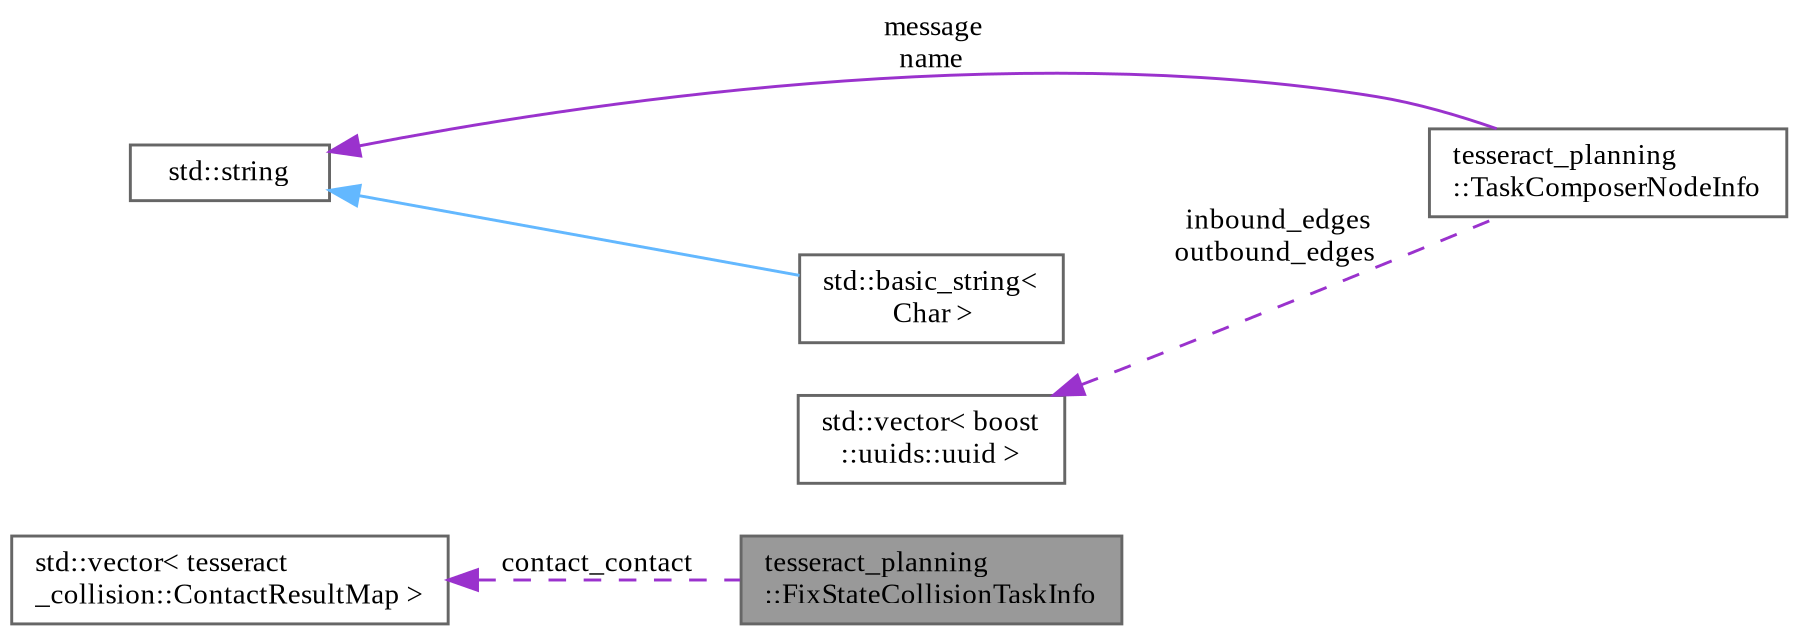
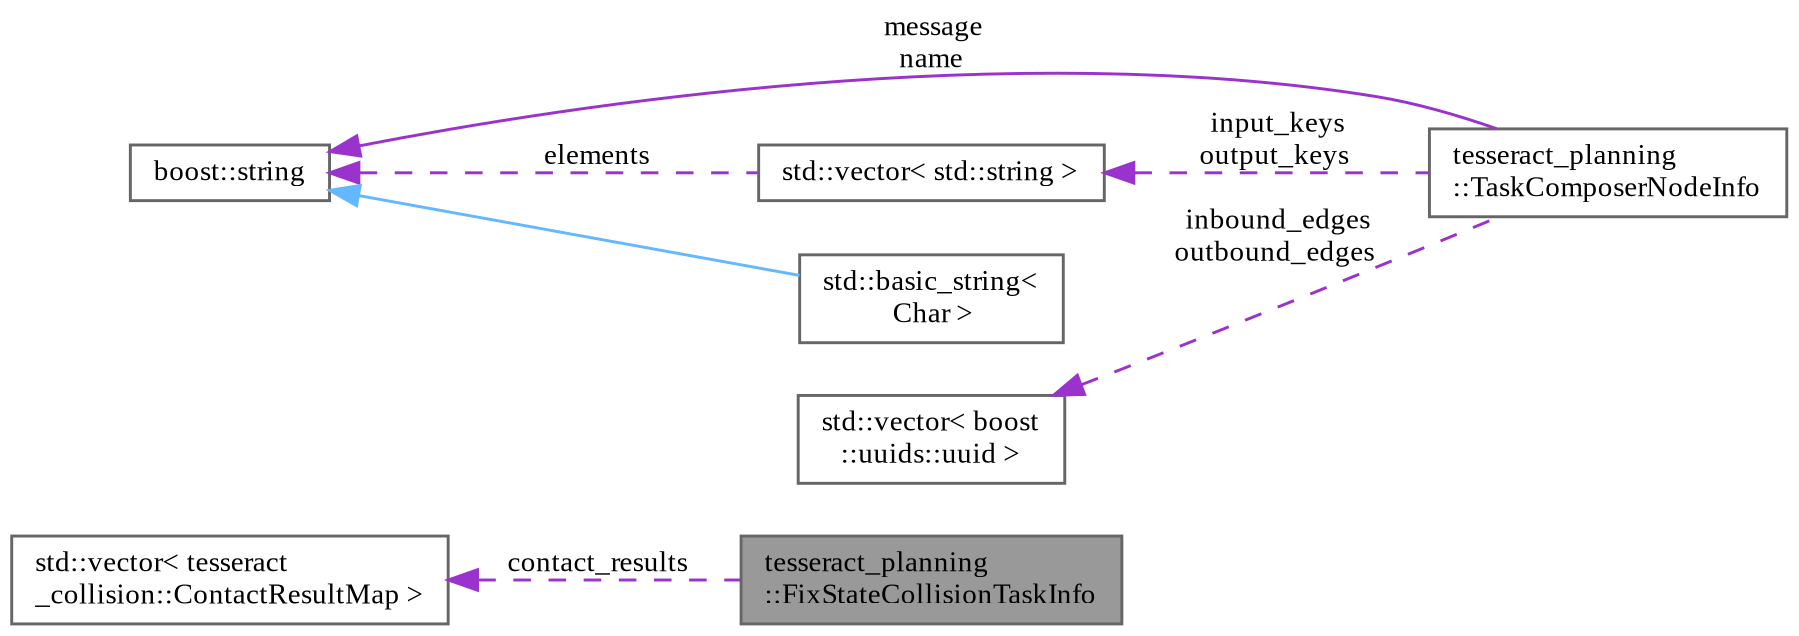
node "std::string": label "std::string" -> "boost::string"
node "std::vector< std::string >": added
edge "tesseract_planning ::FixStateCollisionTaskInfo" -> "std::vector< tesseract _collision::ContactResultMap >": label " contact_contact" -> " contact_results"
